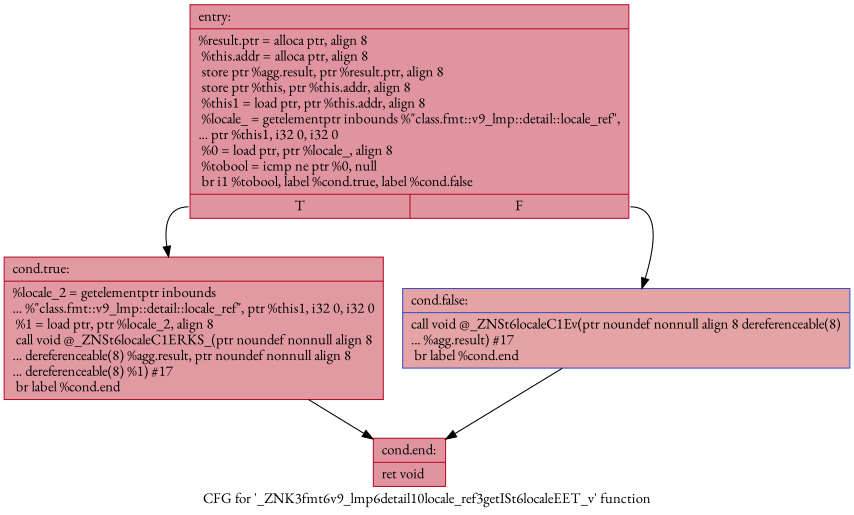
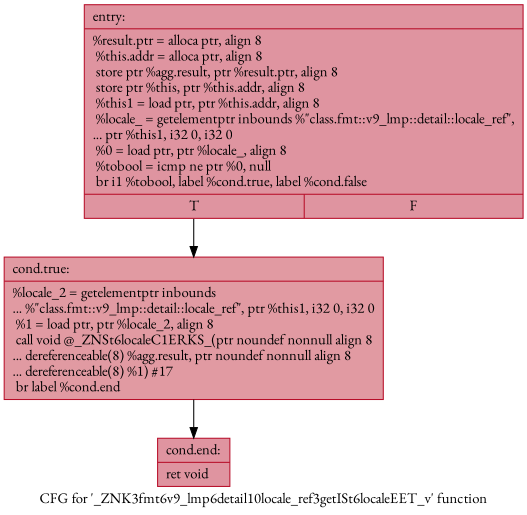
node "cond.false:": removed
